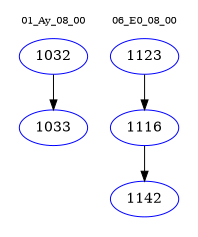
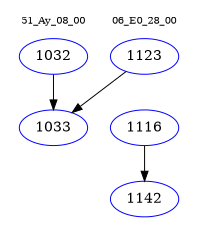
cluster "01_Ay_08_00": label "01_Ay_08_00" -> "51_Ay_08_00"
cluster "06_E0_08_00": label "06_E0_08_00" -> "06_E0_28_00"
edge "1123" -> "1116": now "1123" -> "1033"
